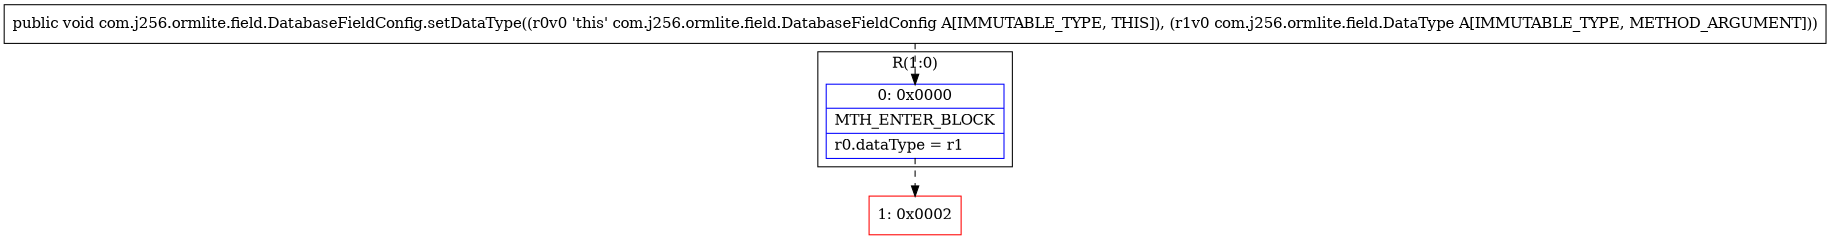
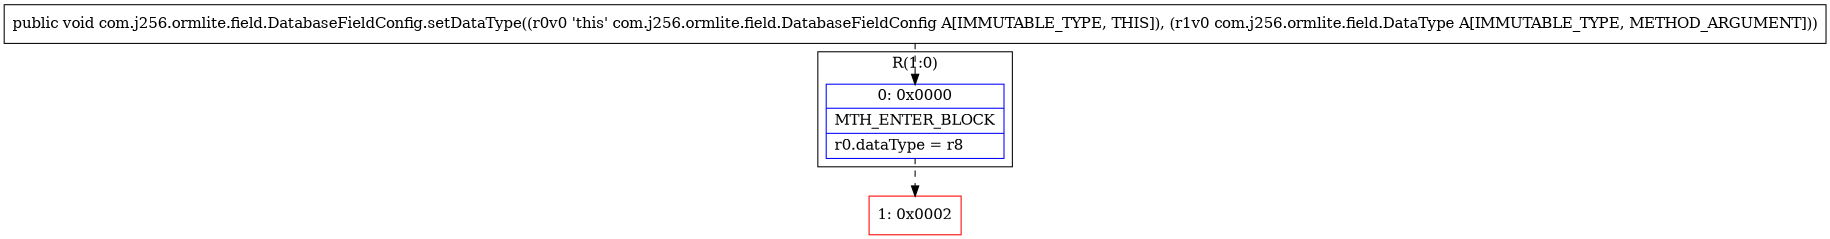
node "0: 0x0000": text "r0.dataType = r1" -> "r0.dataType = r8"
